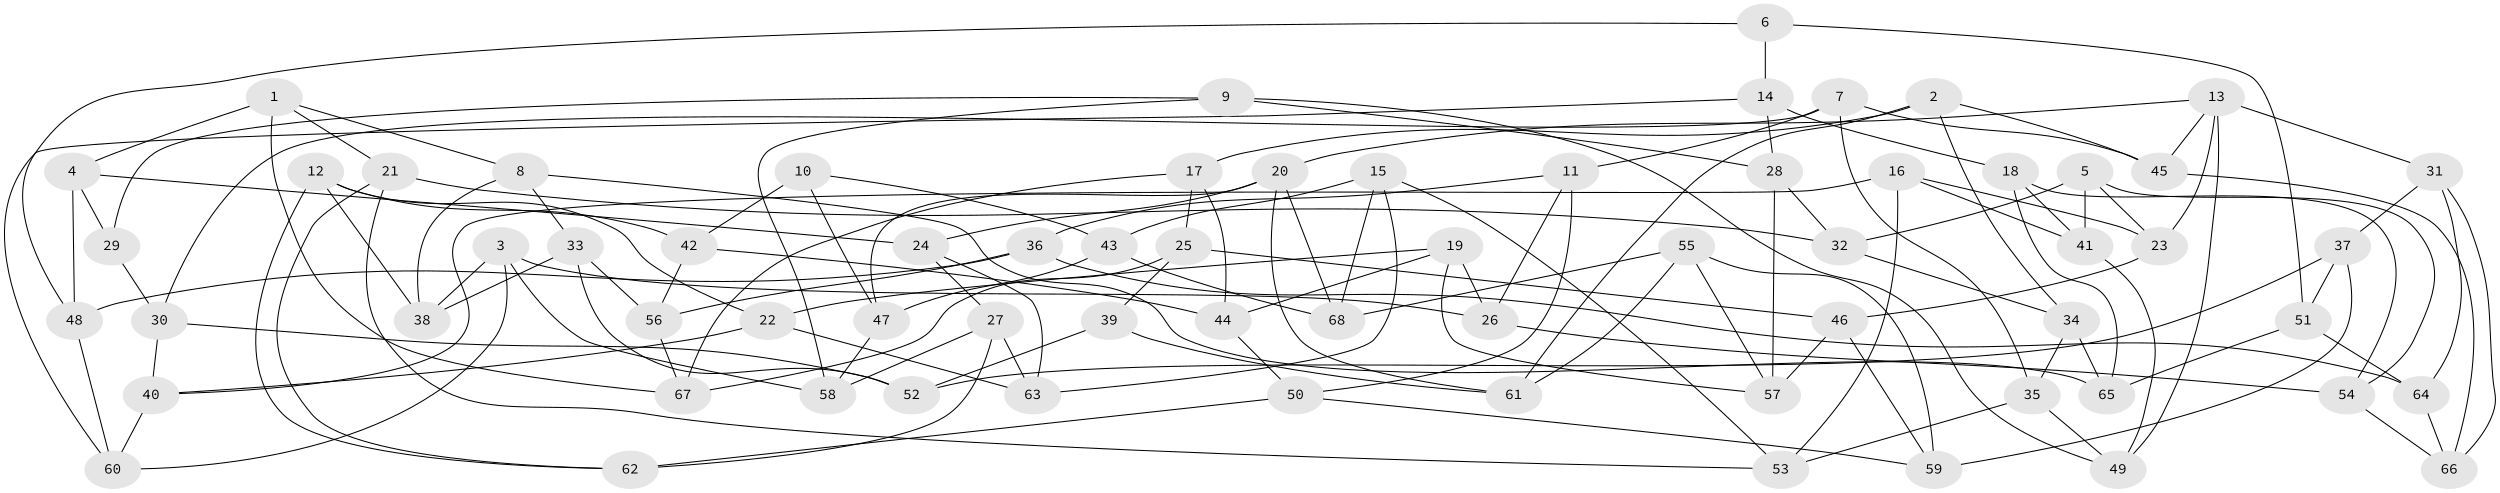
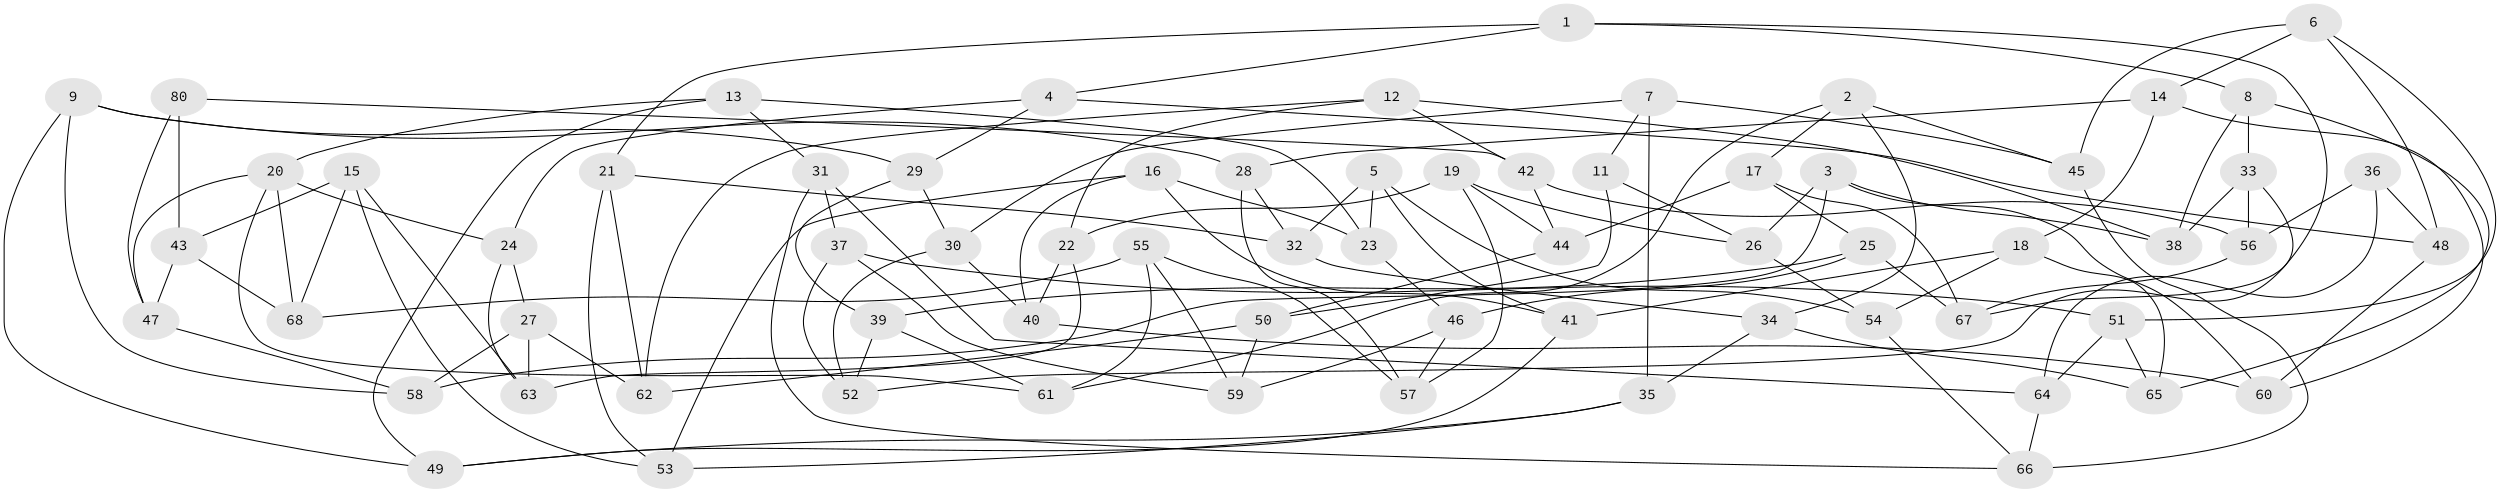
edge "13" -- "45": now "6" -- "45"
node "10": label "10" -> "80"
edge "11" -- "36": removed
edge "29" -- "39": added
